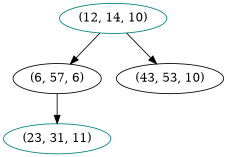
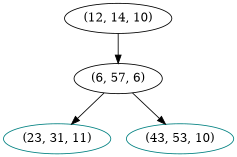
node "(12, 14, 10)": color teal -> black
edge "(12, 14, 10)" -> "(43, 53, 10)": now "(6, 57, 6)" -> "(43, 53, 10)"
node "(43, 53, 10)": color black -> teal
